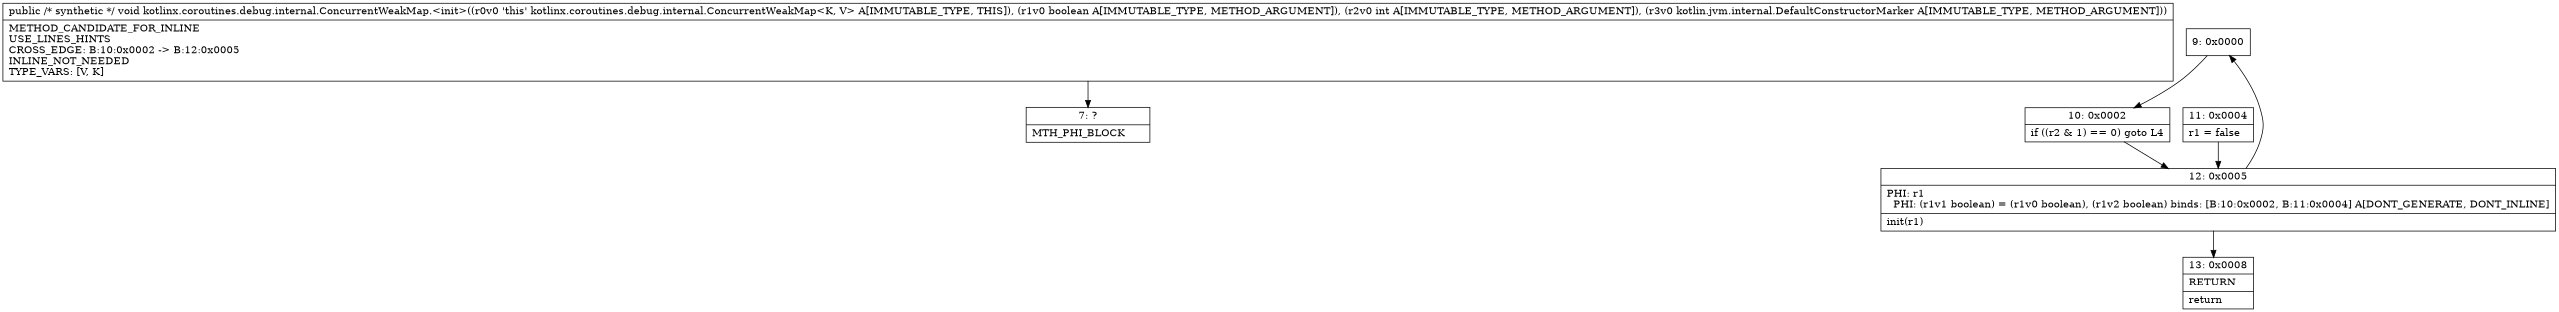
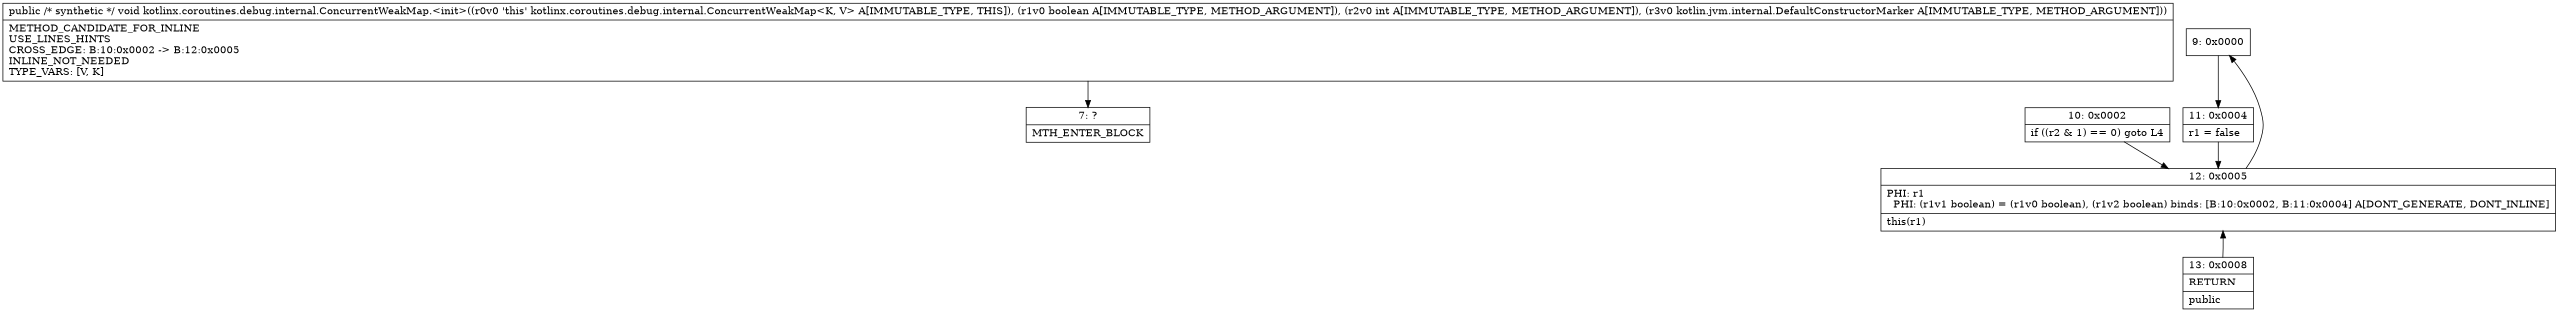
edge "9: 0x0000" -> "10: 0x0002": now "9: 0x0000" -> "11: 0x0004"
node "7: ?": text "MTH_PHI_BLOCK" -> "MTH_ENTER_BLOCK"
node "12: 0x0005": text "init(r1)" -> "this(r1)"
edge "12: 0x0005" -> "13: 0x0008": reversed
node "13: 0x0008": text "return" -> "public"
